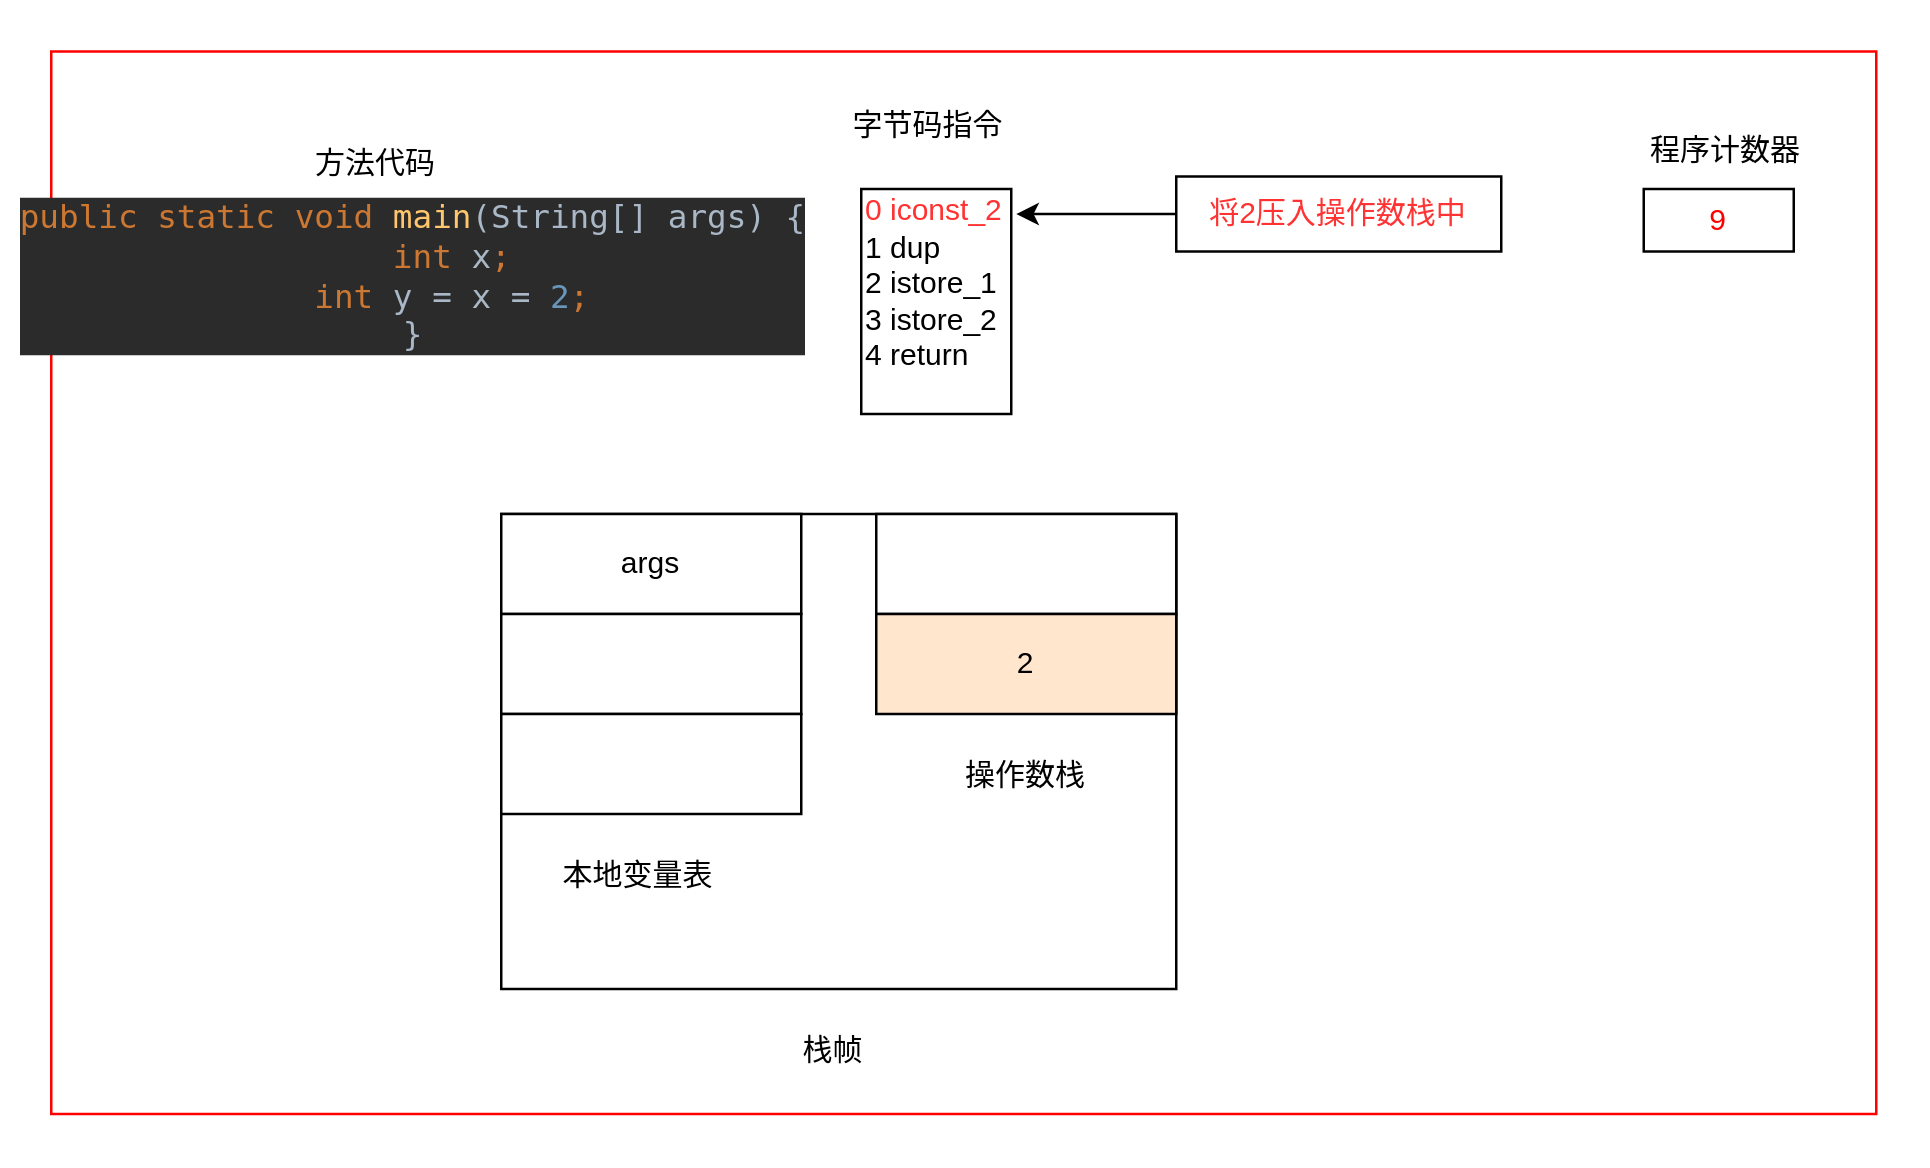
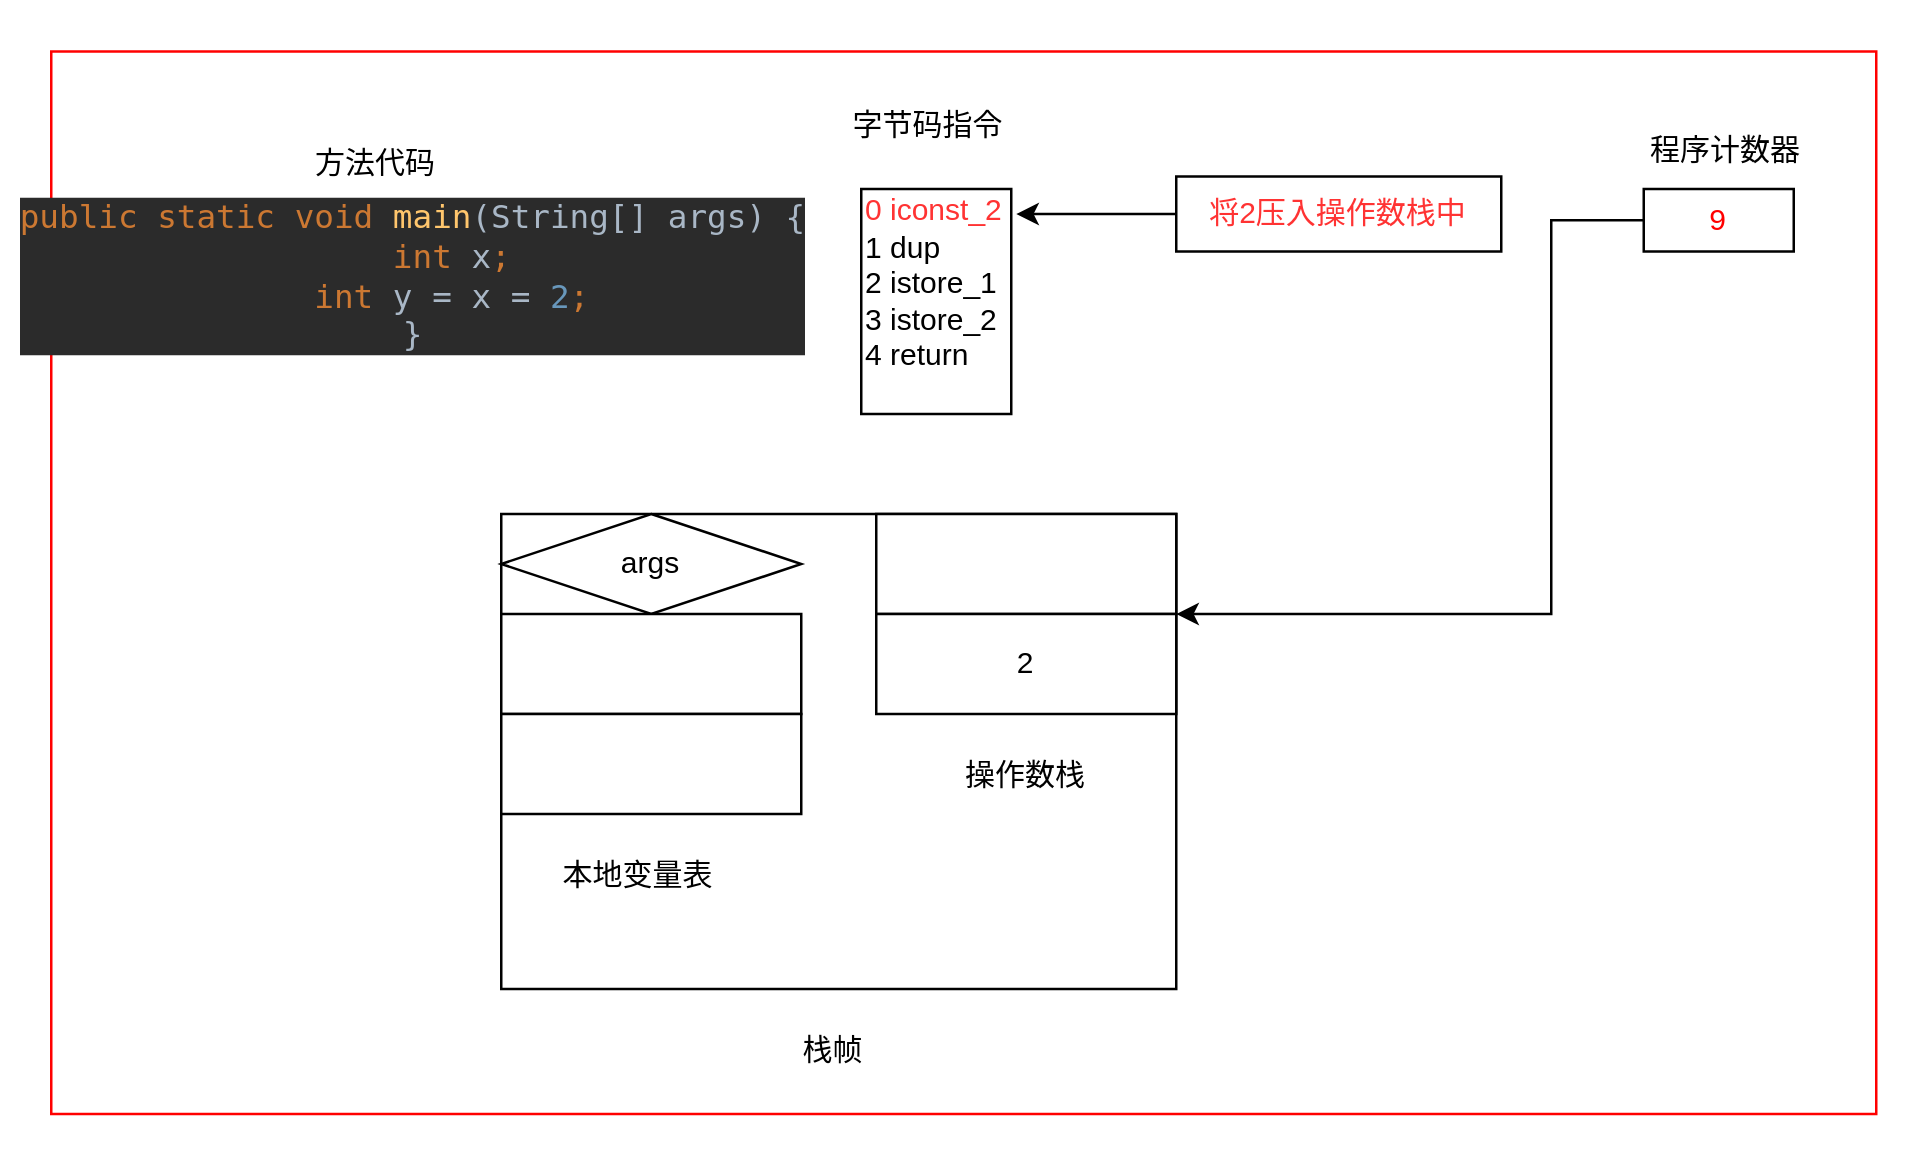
edge "9" -> "2": added
node "args": shape rectangle -> diamond
node "2": fillcolor #ffe6cc -> #ffffff
